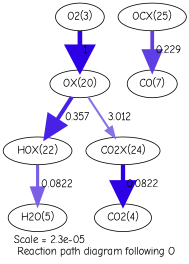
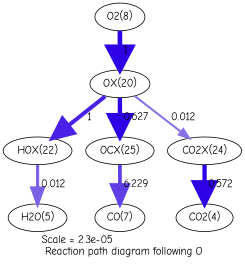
node "O2(3)": label "O2(3)" -> "O2(8)"
edge "OCX(25)" -> "CO(7)": label " 0.229" -> " 6.229"
edge "OX(20)" -> "OCX(25)": added, label "0.627"
edge "OX(20)" -> "HOX(22)": label " 0.357" -> " 1"
edge "OX(20)" -> "CO2X(24)": label " 3.012" -> " 0.012"
edge "HOX(22)" -> "H2O(5)": label " 0.0822" -> " 0.012"
edge "CO2X(24)" -> "CO2(4)": label " 0.0822" -> " 0.572"
